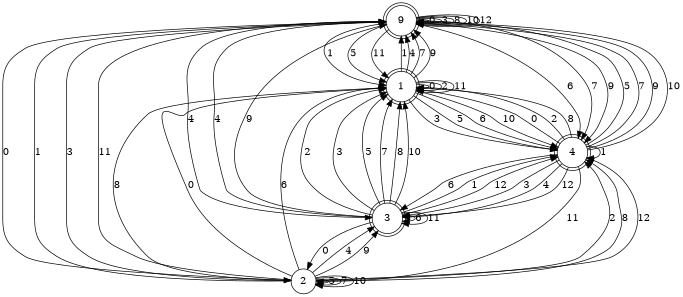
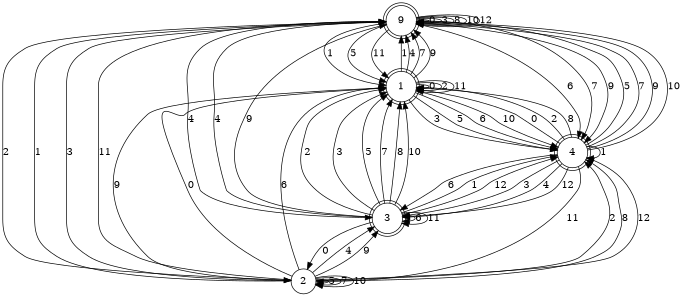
edge "9" -> "2": label "0" -> "2"
edge "1" -> "2": label "8" -> "9"
